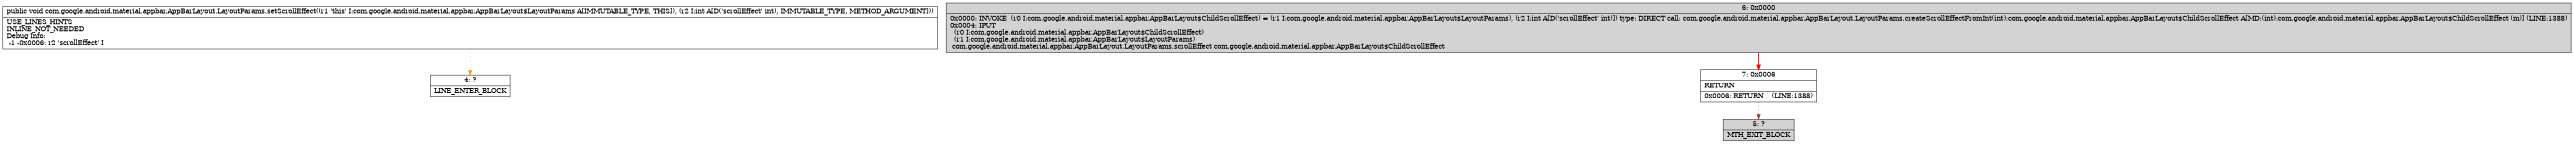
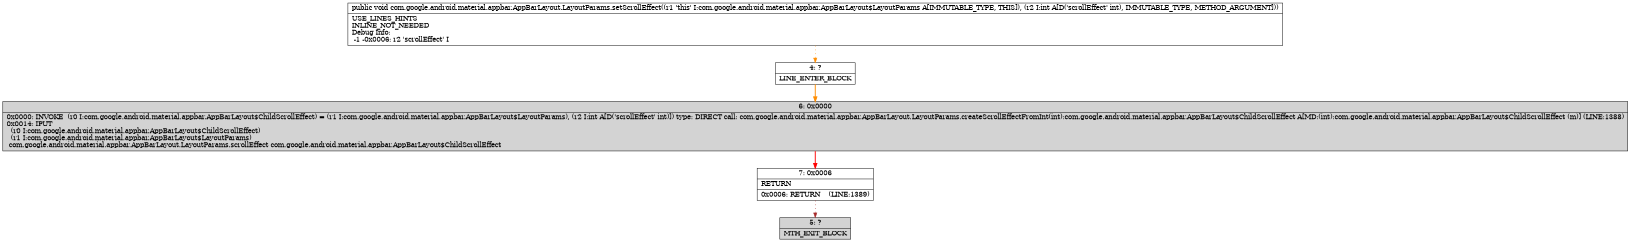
node "6: 0x0000": text "0x0004: IPUT" -> "0x0014: IPUT"
edge "4: ?" -> "6: 0x0000": added
node "7: 0x0006": text "0x0006: RETURN    (LINE:1388)" -> "0x0006: RETURN    (LINE:1389)"
